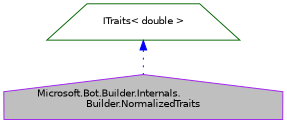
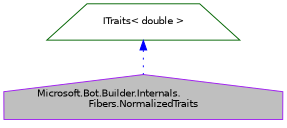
node "Microsoft.Bot.Builder.Internals. Builder.NormalizedTraits": label "Microsoft.Bot.Builder.Internals. Builder.NormalizedTraits" -> "Microsoft.Bot.Builder.Internals. Fibers.NormalizedTraits"
